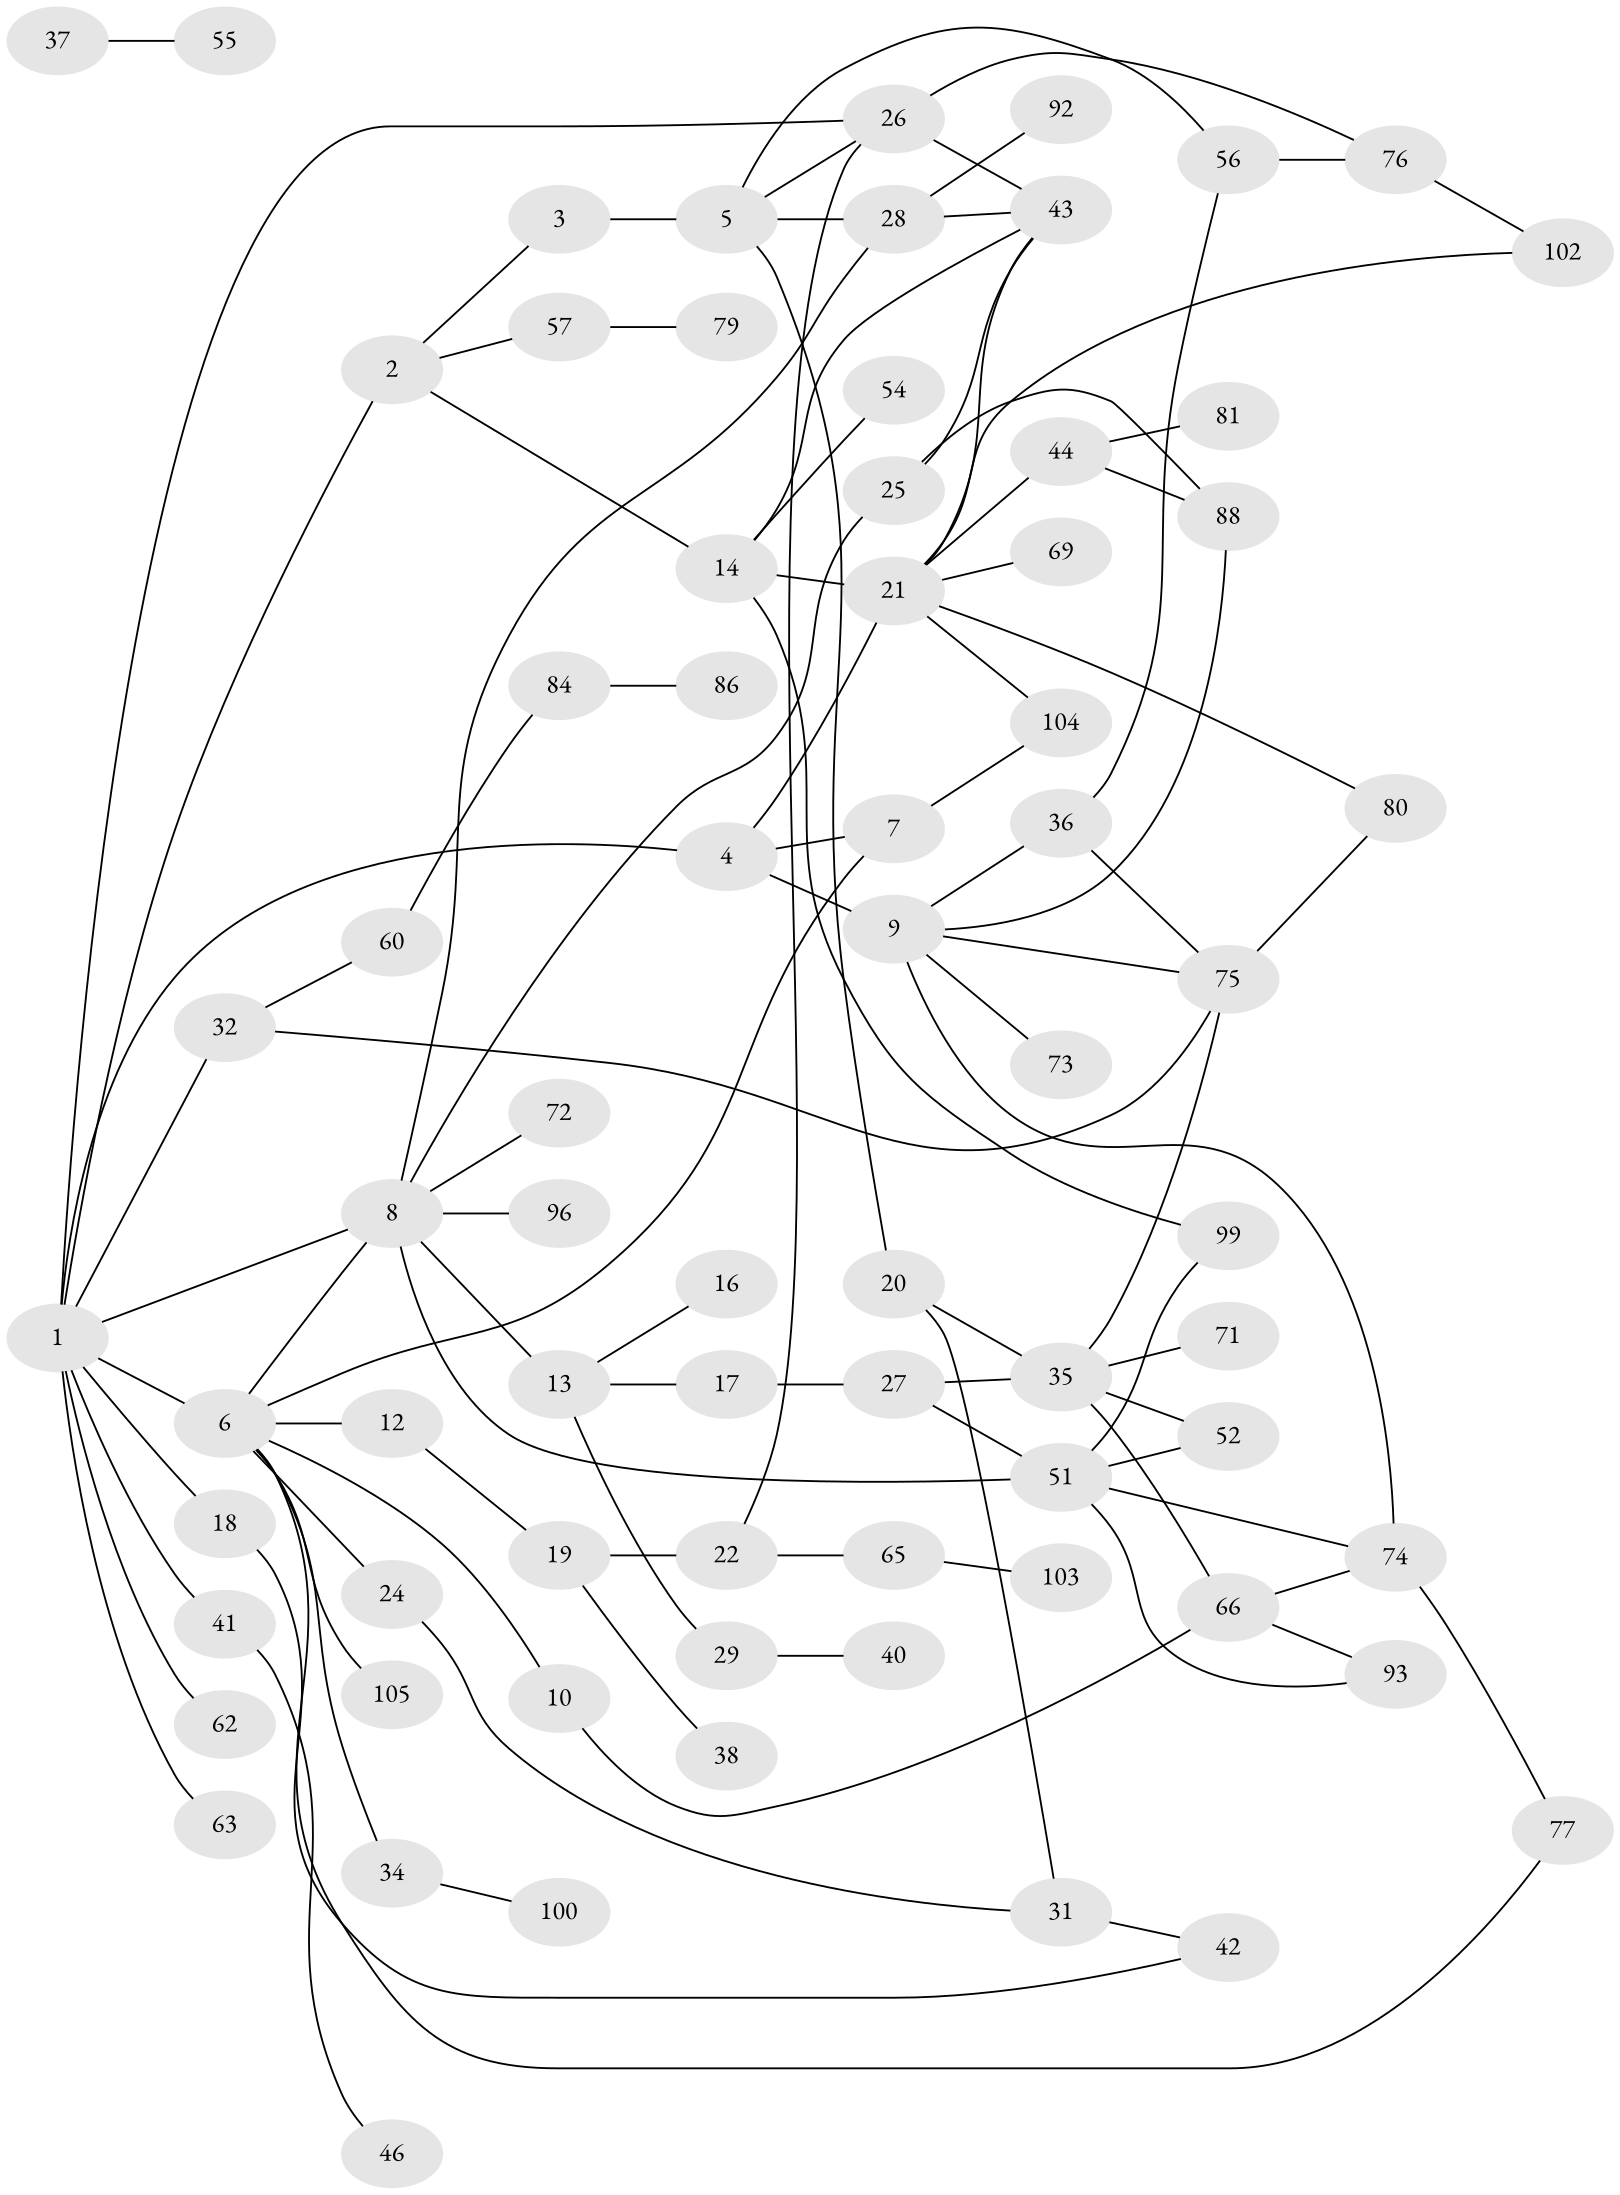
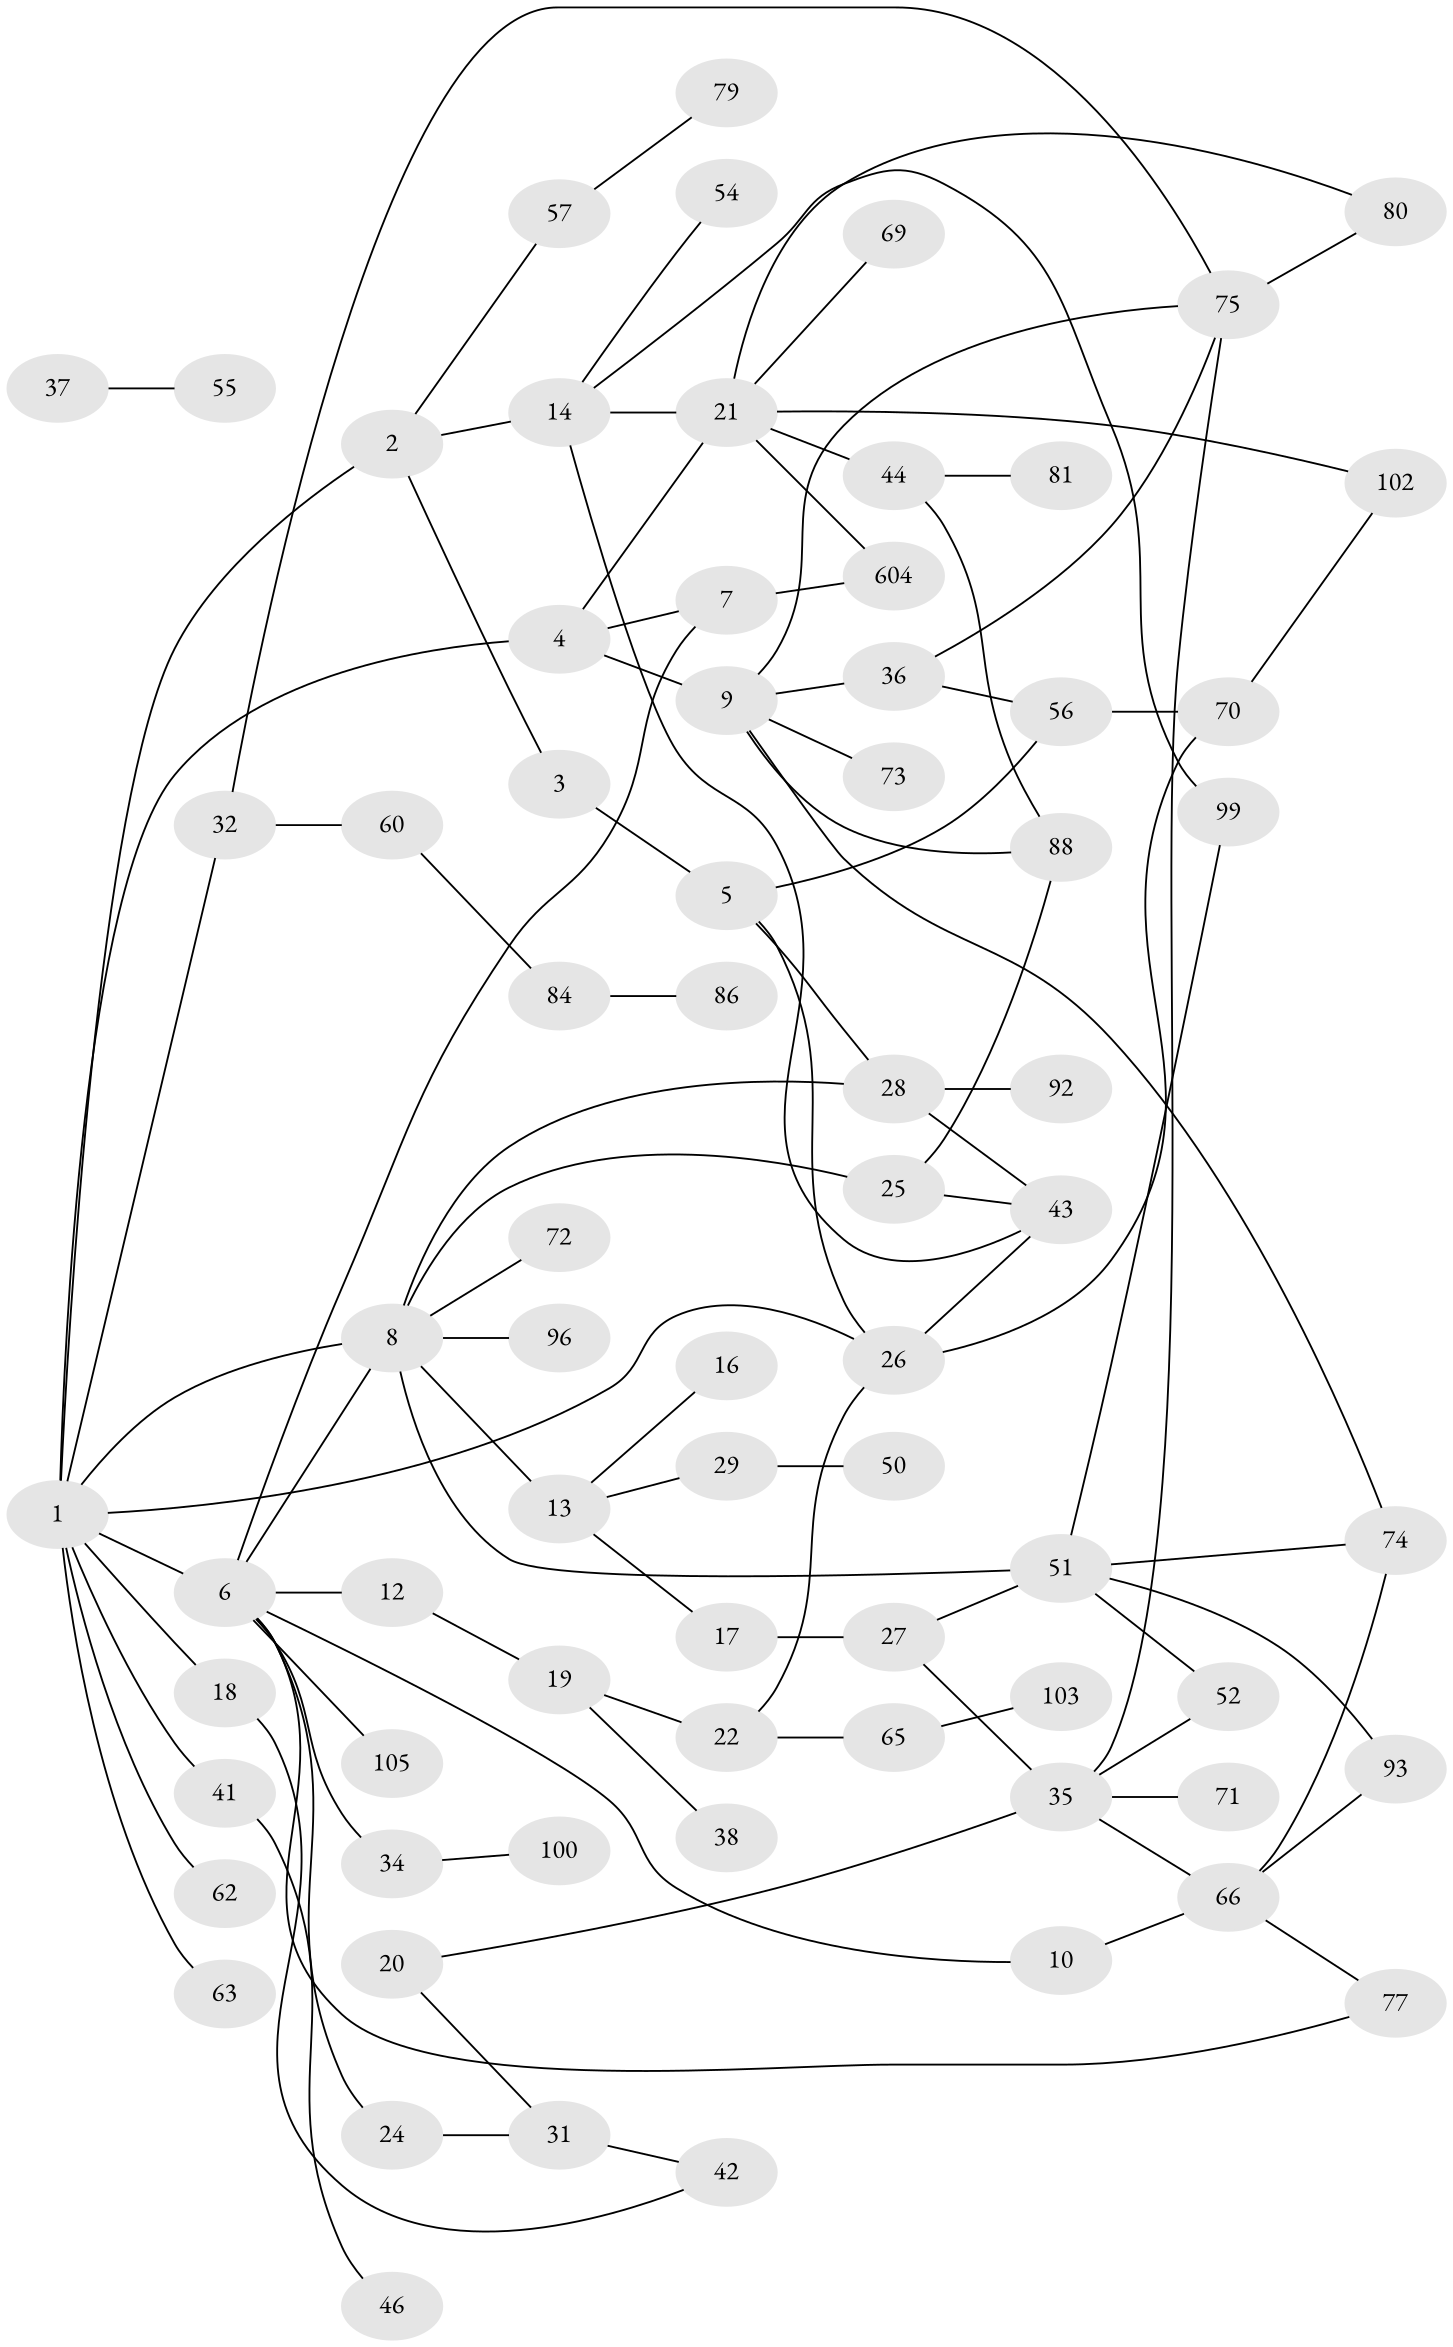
node "76": label "76" -> "70"
edge "43" -- "21": removed
node "104": label "104" -> "604"
edge "5" -- "20": removed
node "40": label "40" -> "50"
edge "74" -- "77": now "66" -- "77"
